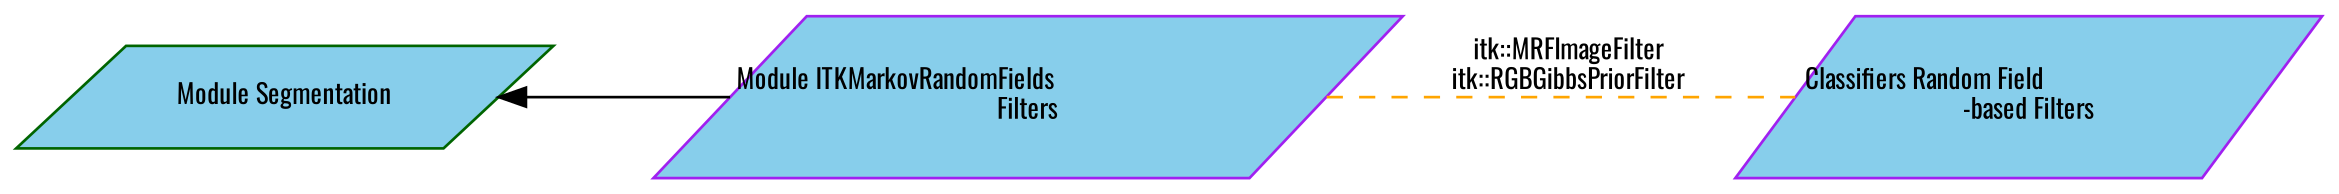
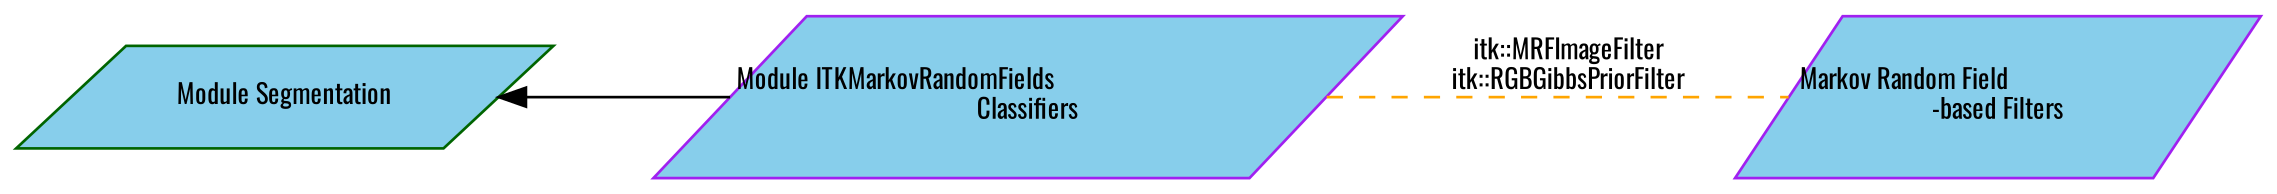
node "Module ITKMarkovRandomFields Filters": label "Module ITKMarkovRandomFields Filters" -> "Module ITKMarkovRandomFields Classifiers"
node "Classifiers Random Field -based Filters": label "Classifiers Random Field -based Filters" -> "Markov Random Field -based Filters"
